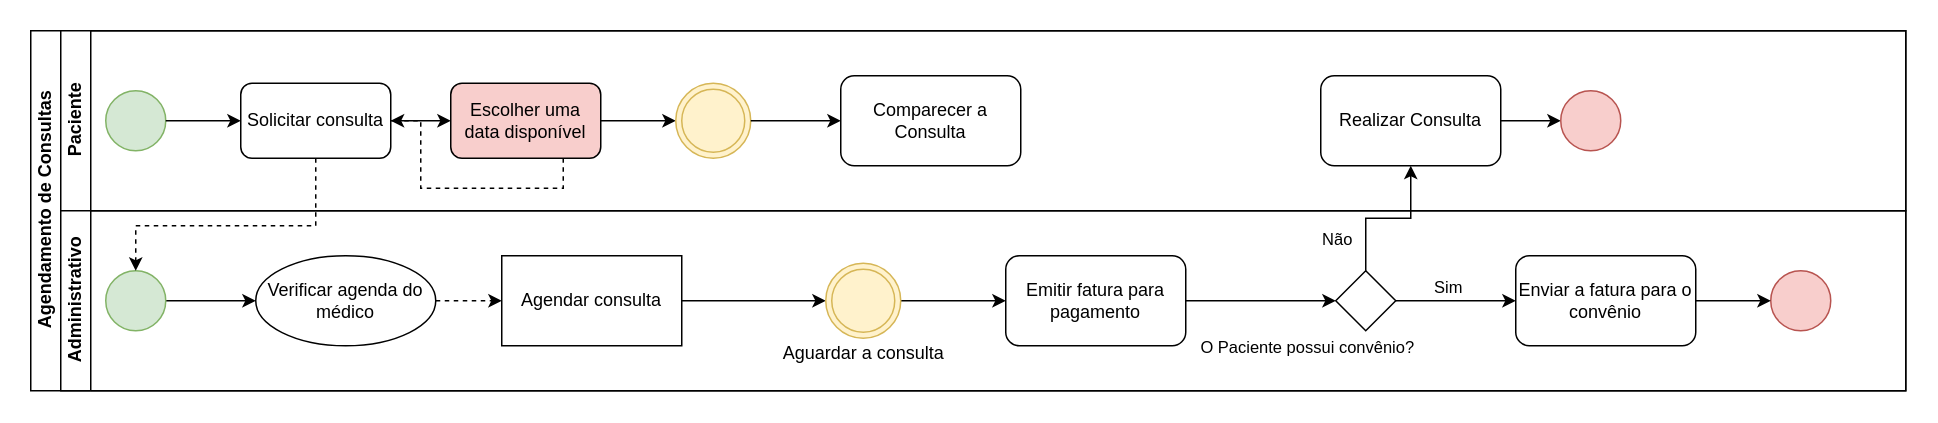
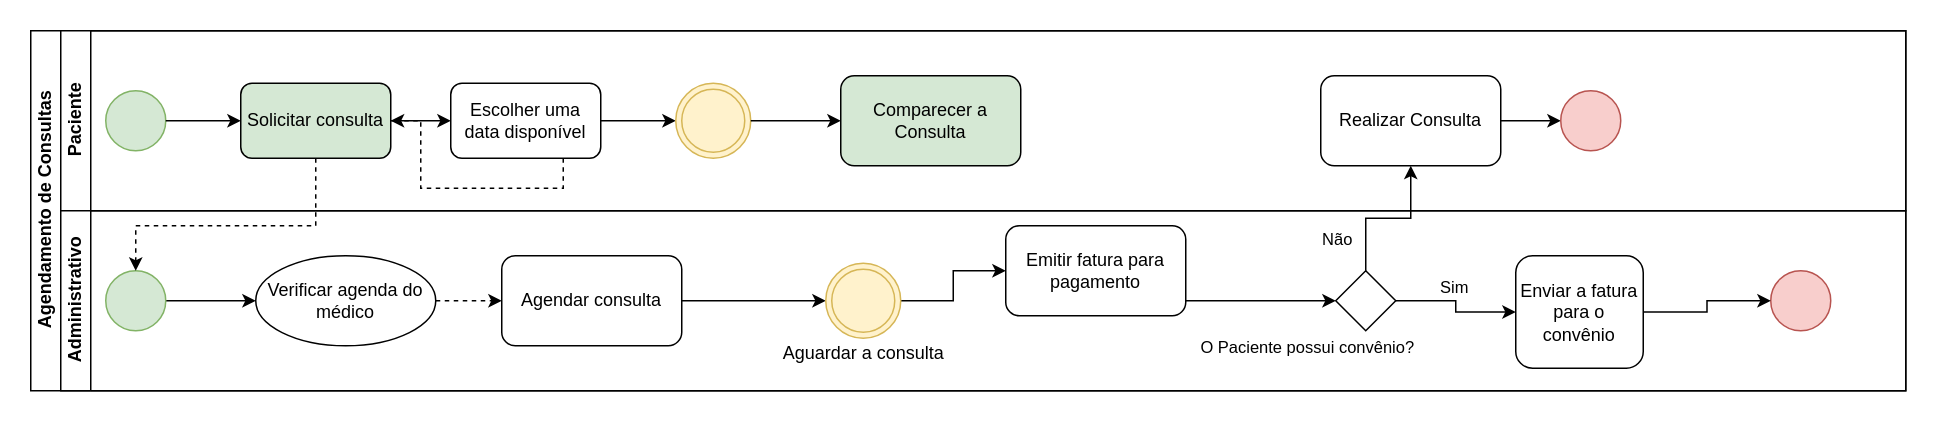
node "Solicitar consulta": fillcolor #ffffff -> #d5e8d4
node "Escolher uma data disponível": fillcolor #f8cecc -> #ffffff
node "Comparecer a Consulta": fillcolor #ffffff -> #d5e8d4
node "Agendar consulta": shape rectangle -> rounded rectangle
node "Emitir fatura para pagamento": moved (1096, 301) -> (1096, 271)
node "Enviar a fatura para o convênio": size 180x90 -> 128x113
